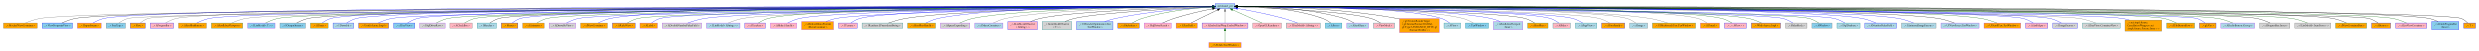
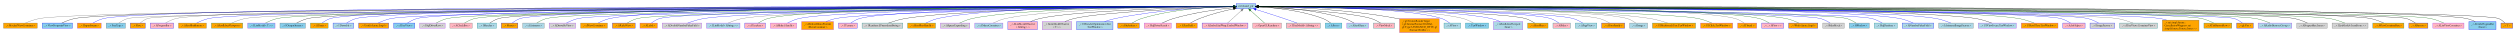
node "_< AAnimator >": fillcolor orange -> lightblue
node "_< AListModelObserver < T > >": color teal -> purple
node "_< AListViewContainer >": color blue -> purple
edge "_< UIClick::TestWindow >" -> "_< AEmbedAuiWrap::EmbedWindow >": now "_< UIClick::TestWindow >" -> "std::shared_ptr"
